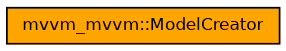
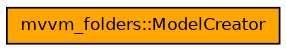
node "mvvm_mvvm::ModelCreator": label "mvvm_mvvm::ModelCreator" -> "mvvm_folders::ModelCreator"
